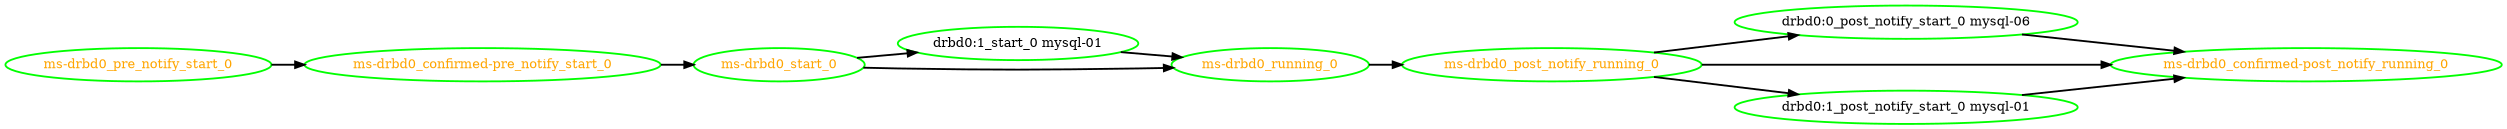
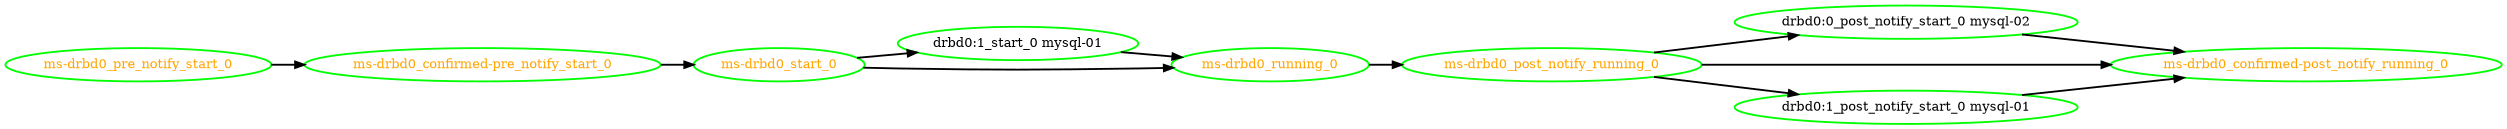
node "drbd0:0_post_notify_start_0 mysql-06": label "drbd0:0_post_notify_start_0 mysql-06" -> "drbd0:0_post_notify_start_0 mysql-02"
